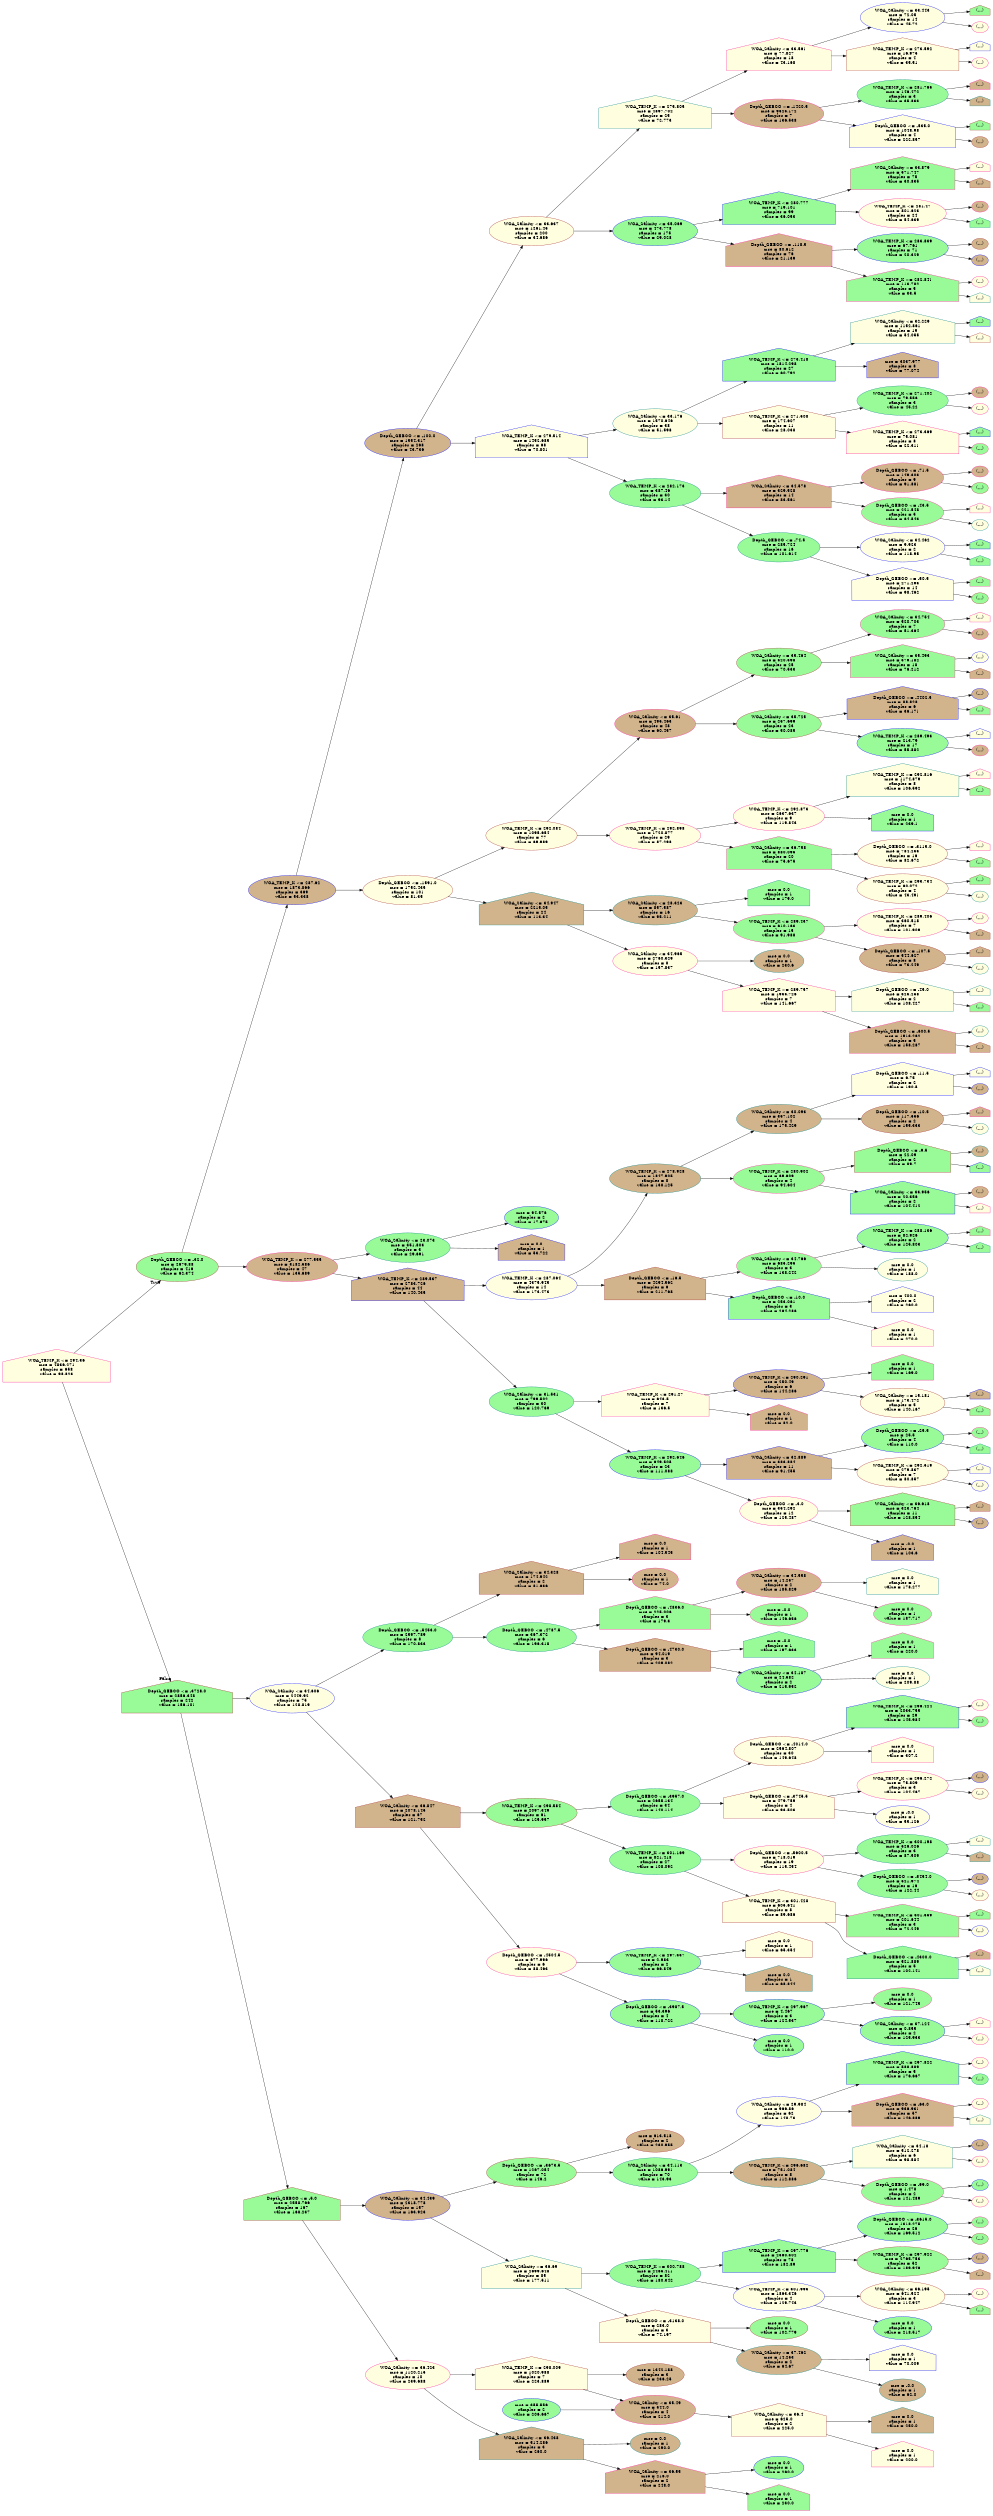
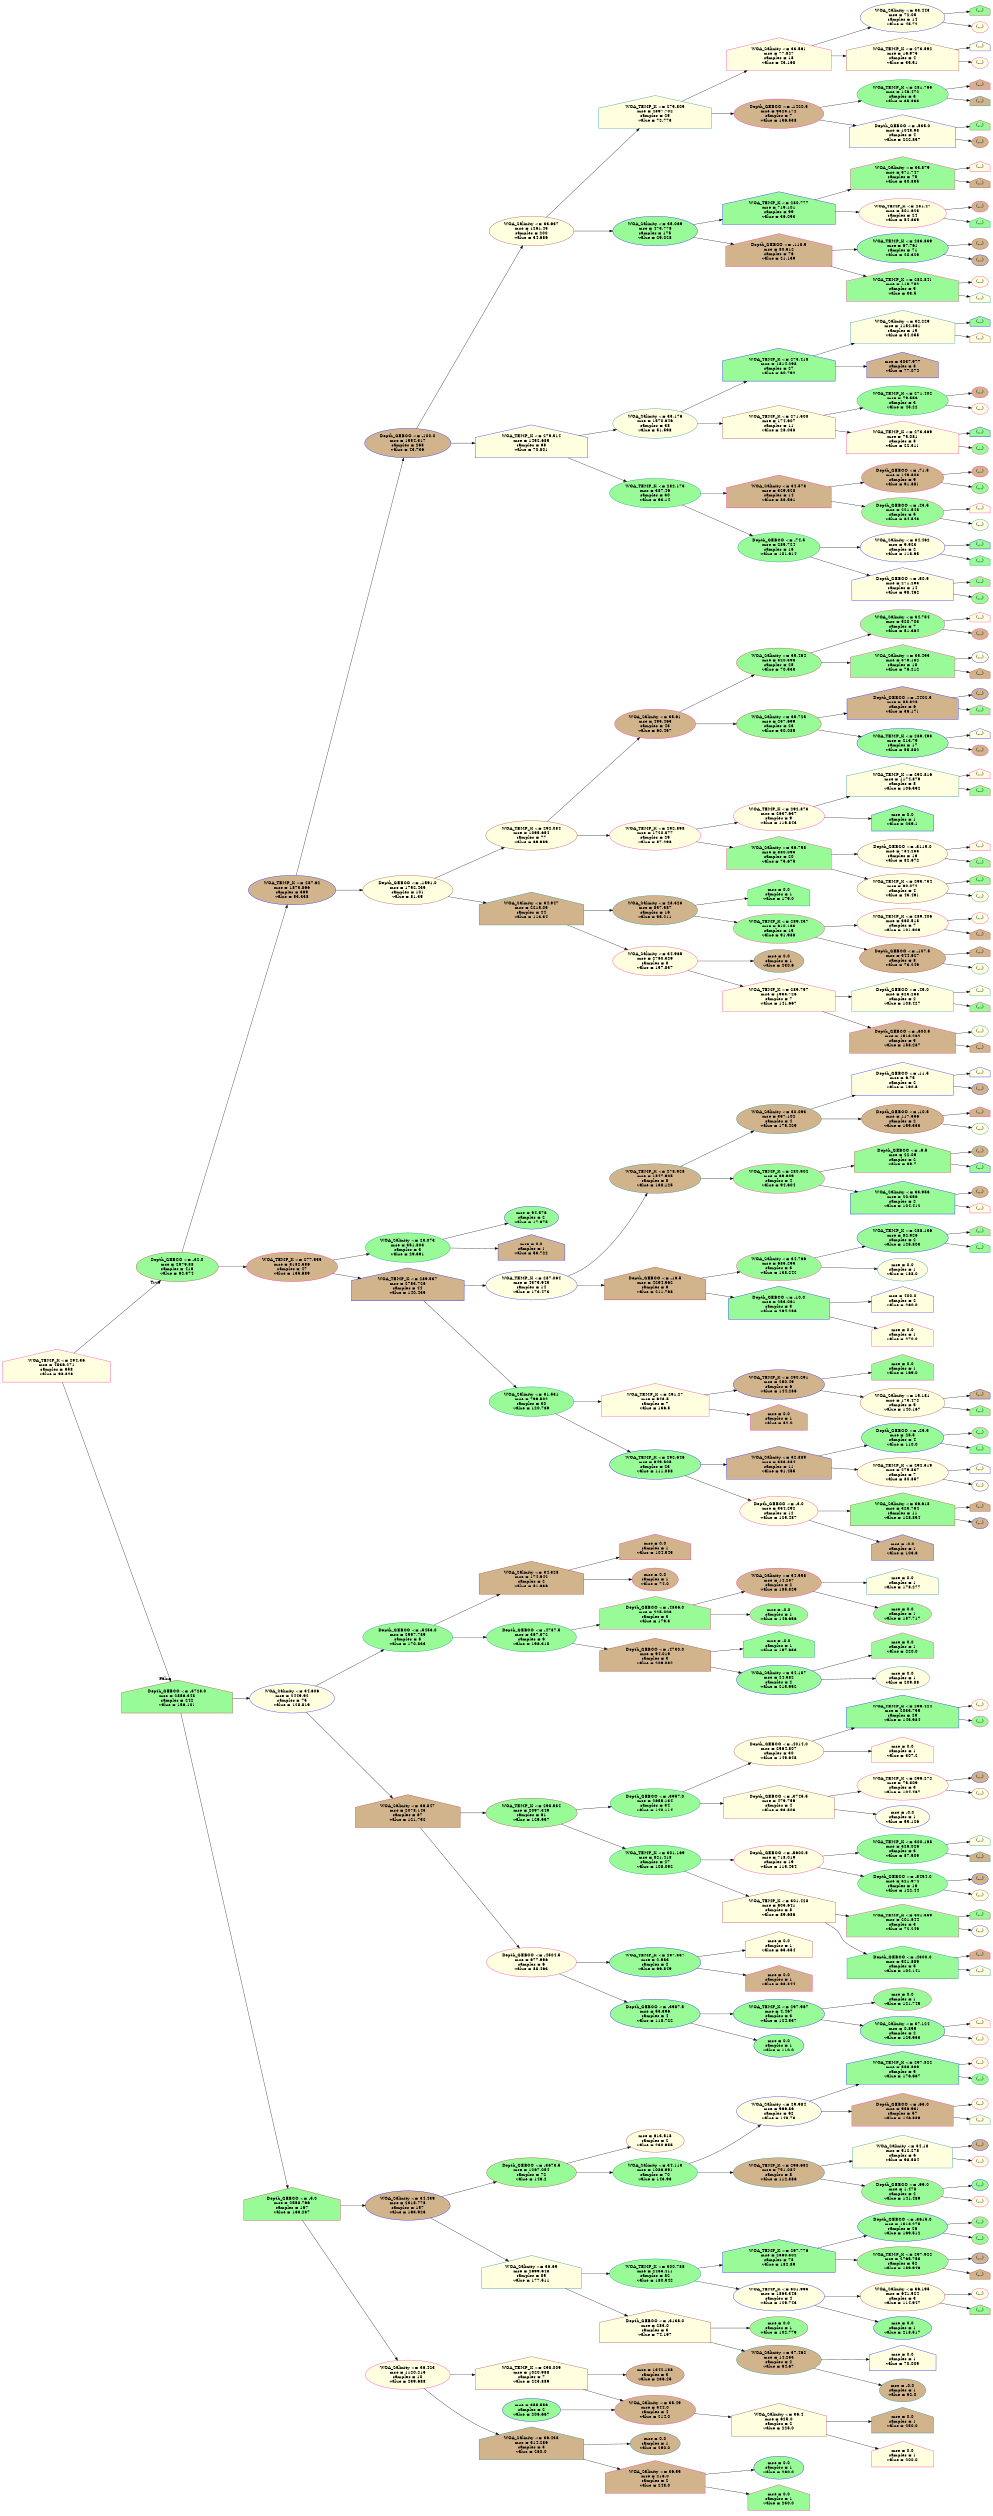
node "mse = 0.0 samples = 1 value = 68.844": color teal -> deeppink
node "mse = 613.518 samples = 2 value = 230.955": fillcolor tan -> lightyellow
